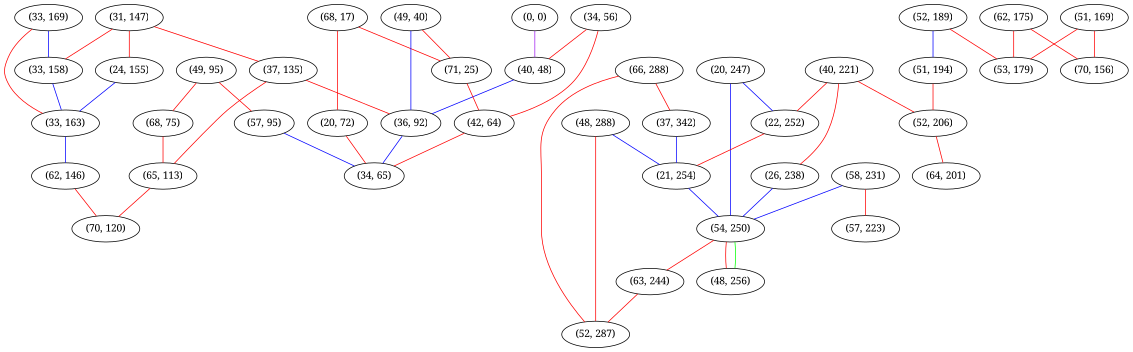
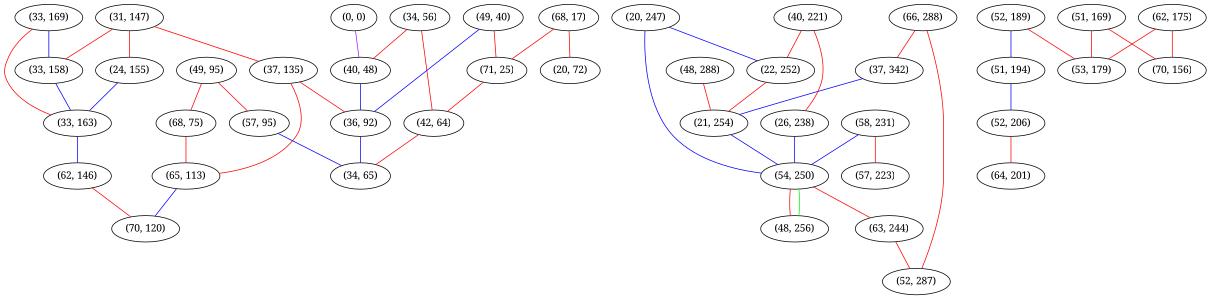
edge "(40, 221)" -- "(52, 206)": removed
edge "(51, 194)" -- "(52, 206)": color red -> blue
edge "(20, 72)" -- "(34, 65)": removed
edge "(48, 288)" -- "(21, 254)": color blue -> red
edge "(65, 113)" -- "(70, 120)": color red -> blue
edge "(48, 288)" -- "(52, 287)": removed
